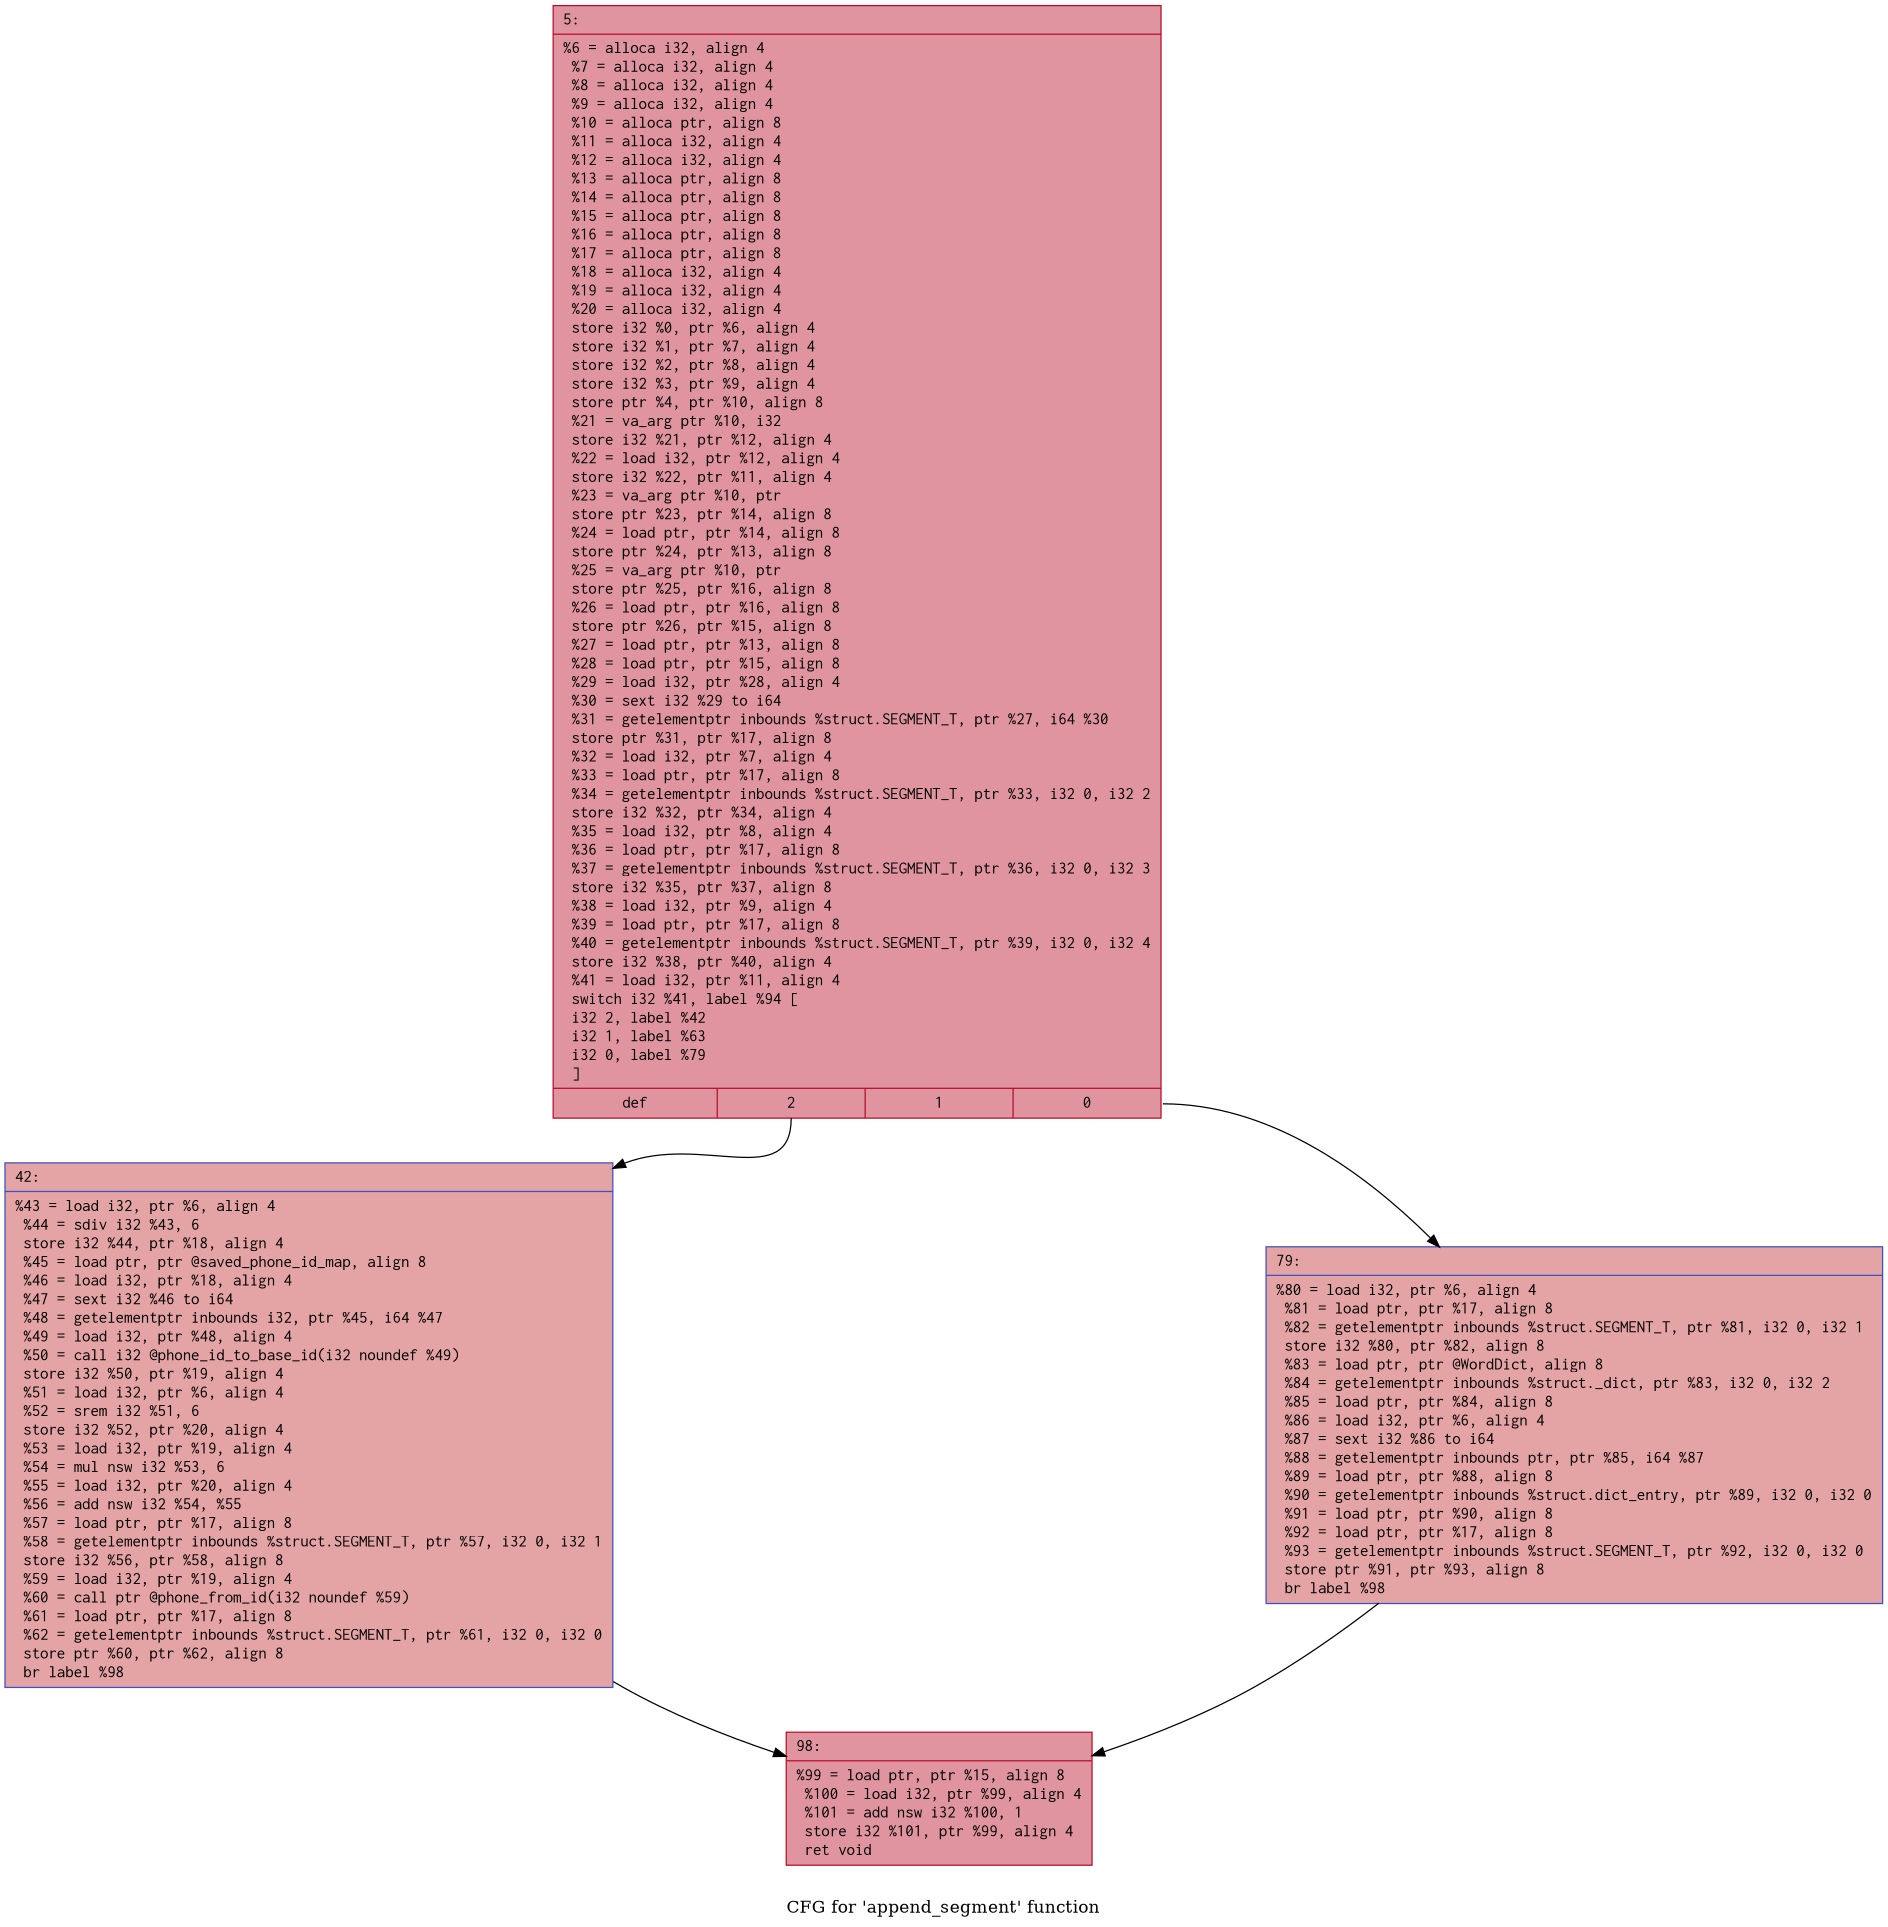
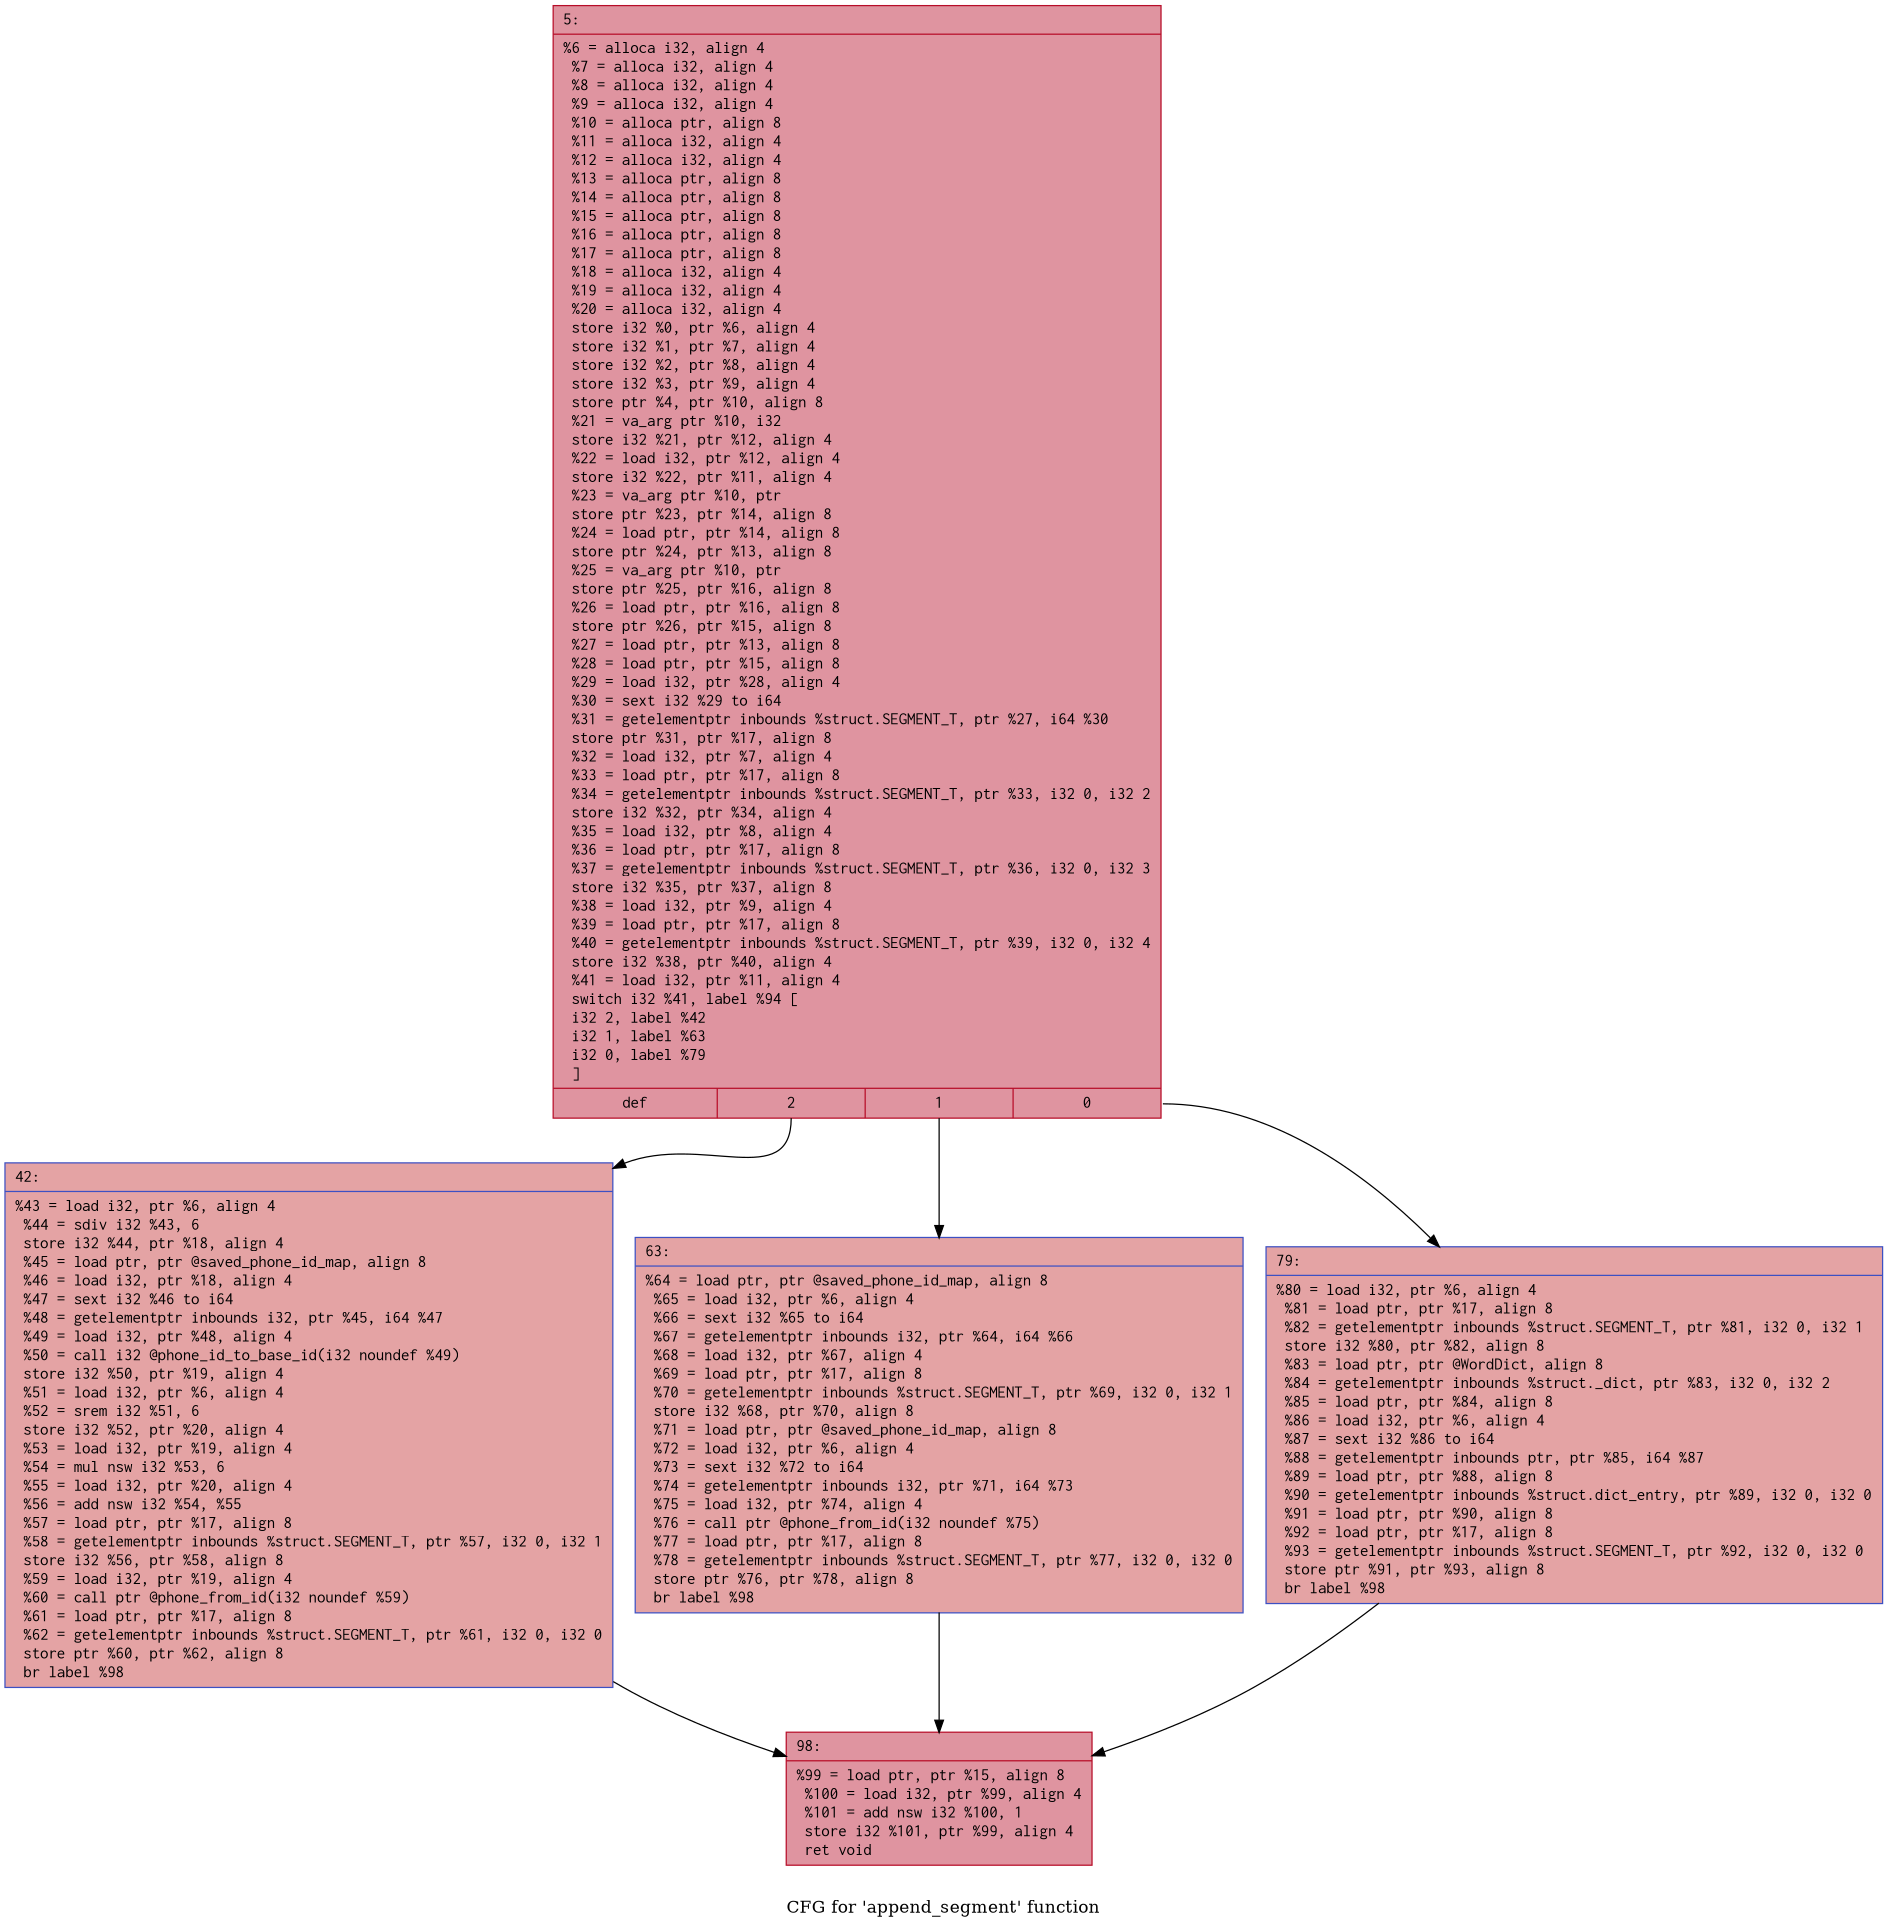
node "63:": added
